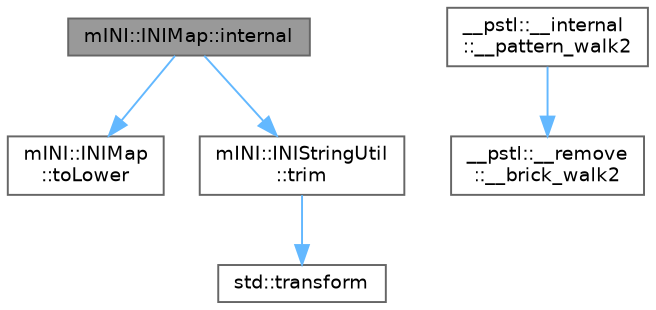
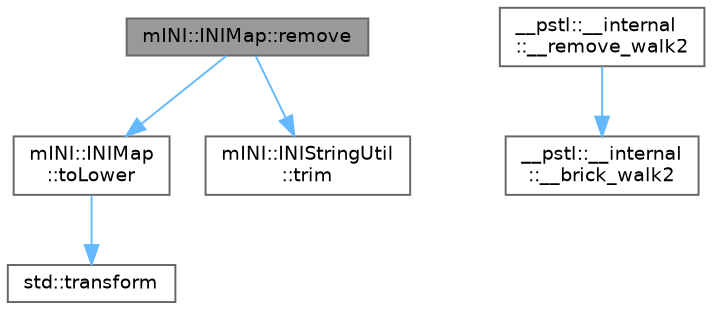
node "mINI::INIMap::internal": label "mINI::INIMap::internal" -> "mINI::INIMap::remove"
node "__pstl::__internal ::__pattern_walk2": label "__pstl::__internal ::__pattern_walk2" -> "__pstl::__internal ::__remove_walk2"
node "__pstl::__remove ::__brick_walk2": label "__pstl::__remove ::__brick_walk2" -> "__pstl::__internal ::__brick_walk2"
edge "mINI::INIStringUtil ::trim" -> "std::transform": now "mINI::INIMap ::toLower" -> "std::transform"
